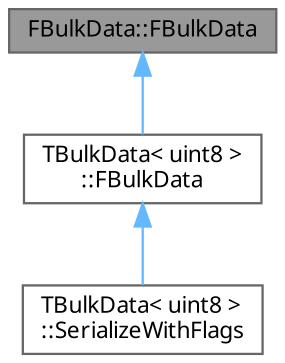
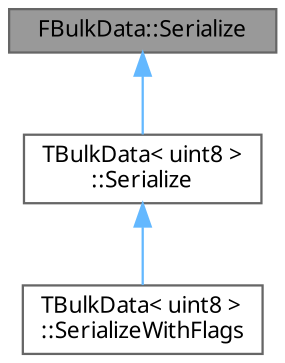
node "FBulkData::FBulkData": label "FBulkData::FBulkData" -> "FBulkData::Serialize"
node "TBulkData< uint8 > ::FBulkData": label "TBulkData< uint8 > ::FBulkData" -> "TBulkData< uint8 > ::Serialize"
